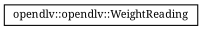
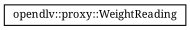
node "opendlv::opendlv::WeightReading": label "opendlv::opendlv::WeightReading" -> "opendlv::proxy::WeightReading"
